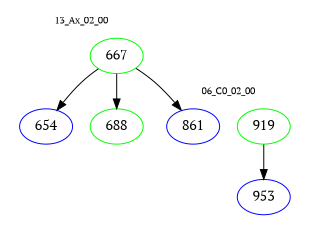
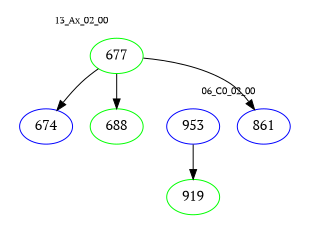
node "667": label "667" -> "677"
node "654": label "654" -> "674"
edge "919" -> "953": reversed
